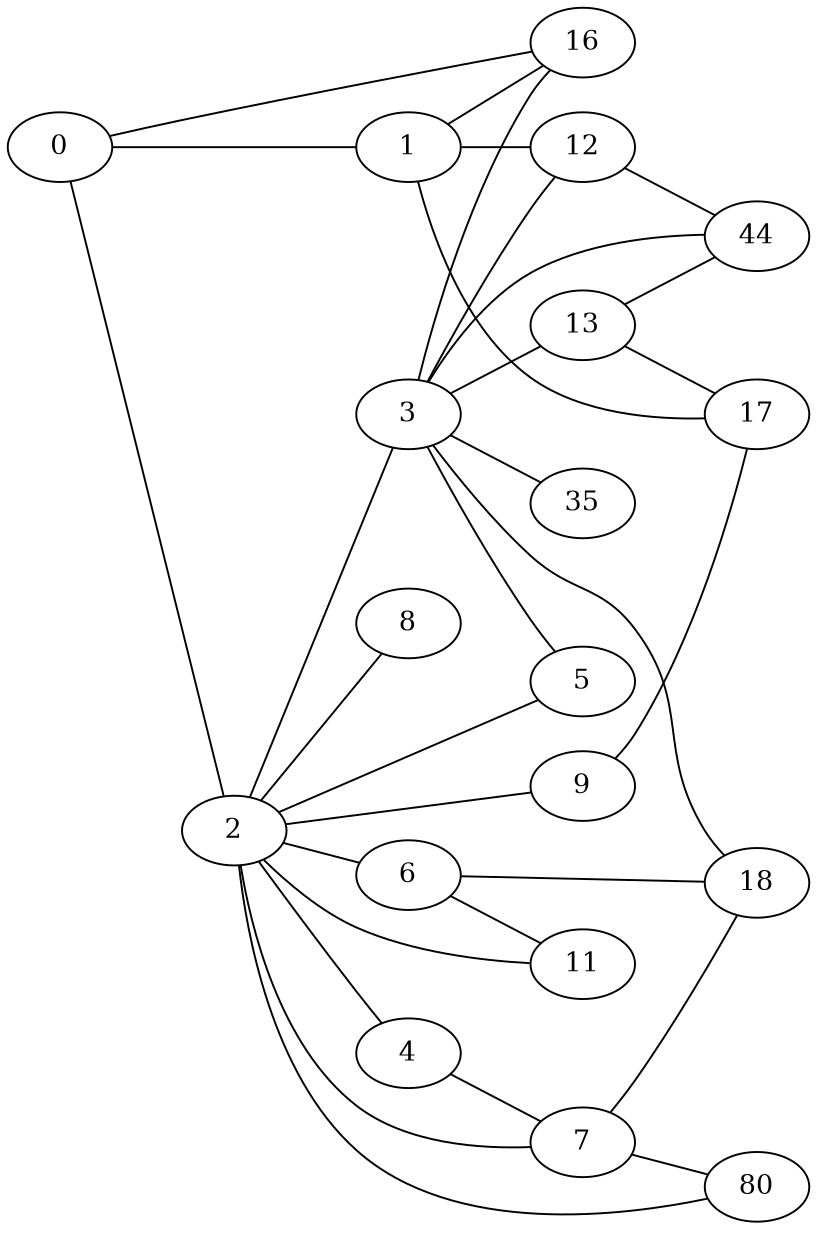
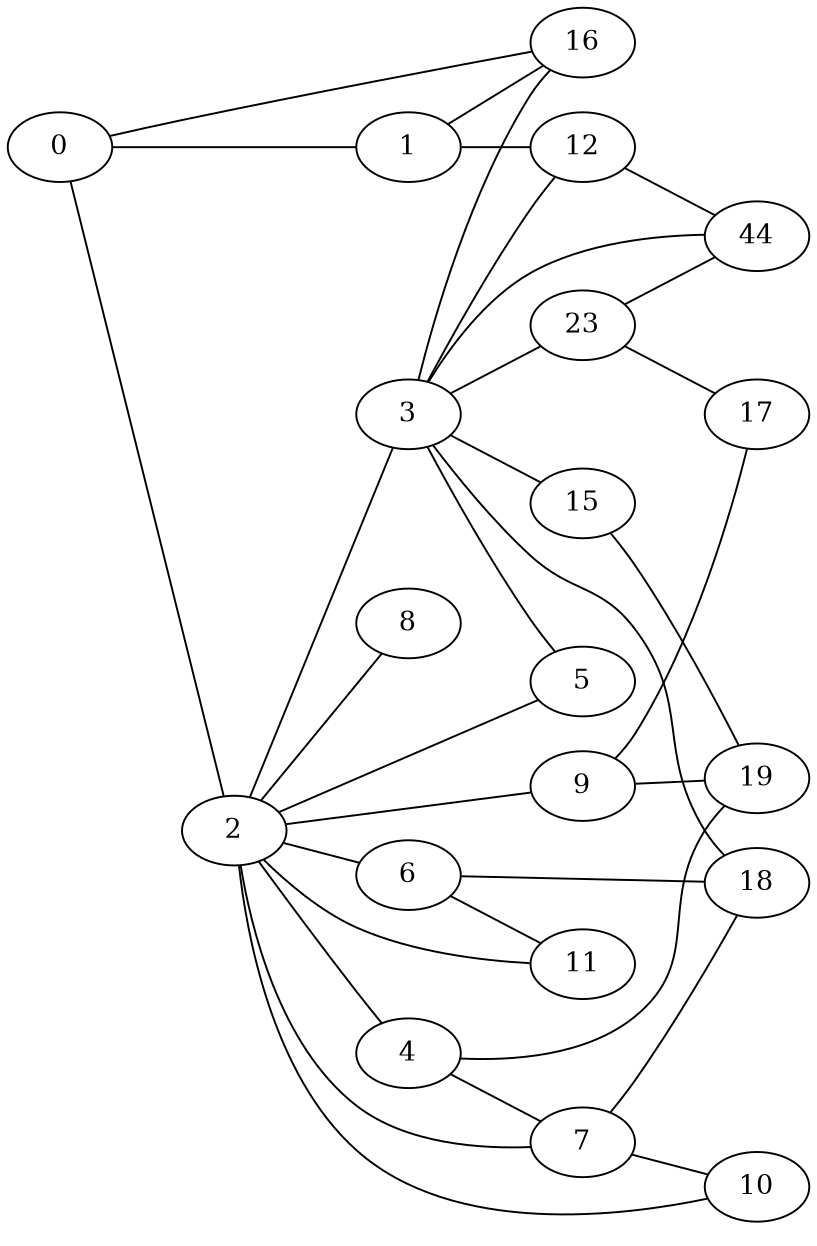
node "13": label "13" -> "23"
edge "1" -- "17": removed
node "35": label "35" -> "15"
node "19": added
node "80": label "80" -> "10"
